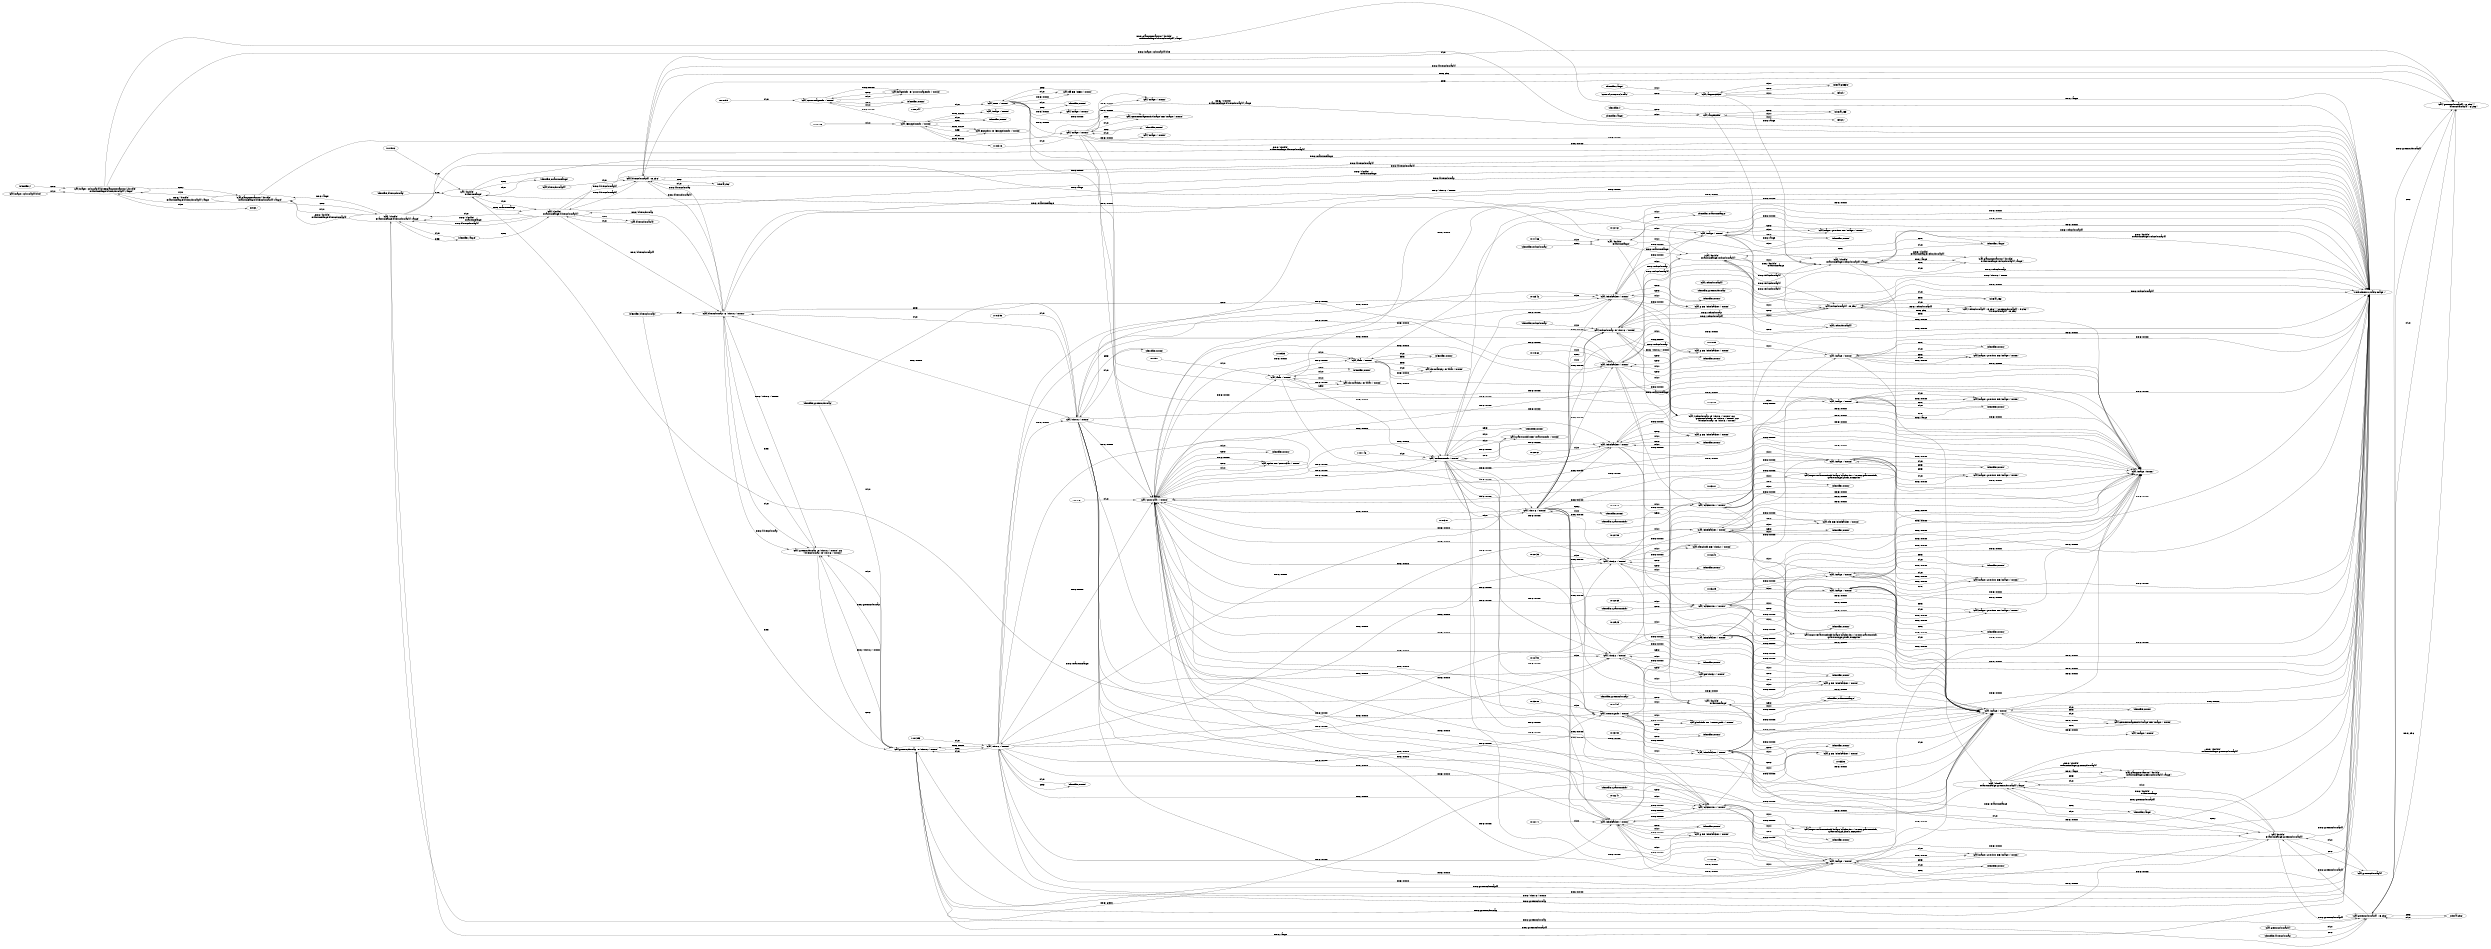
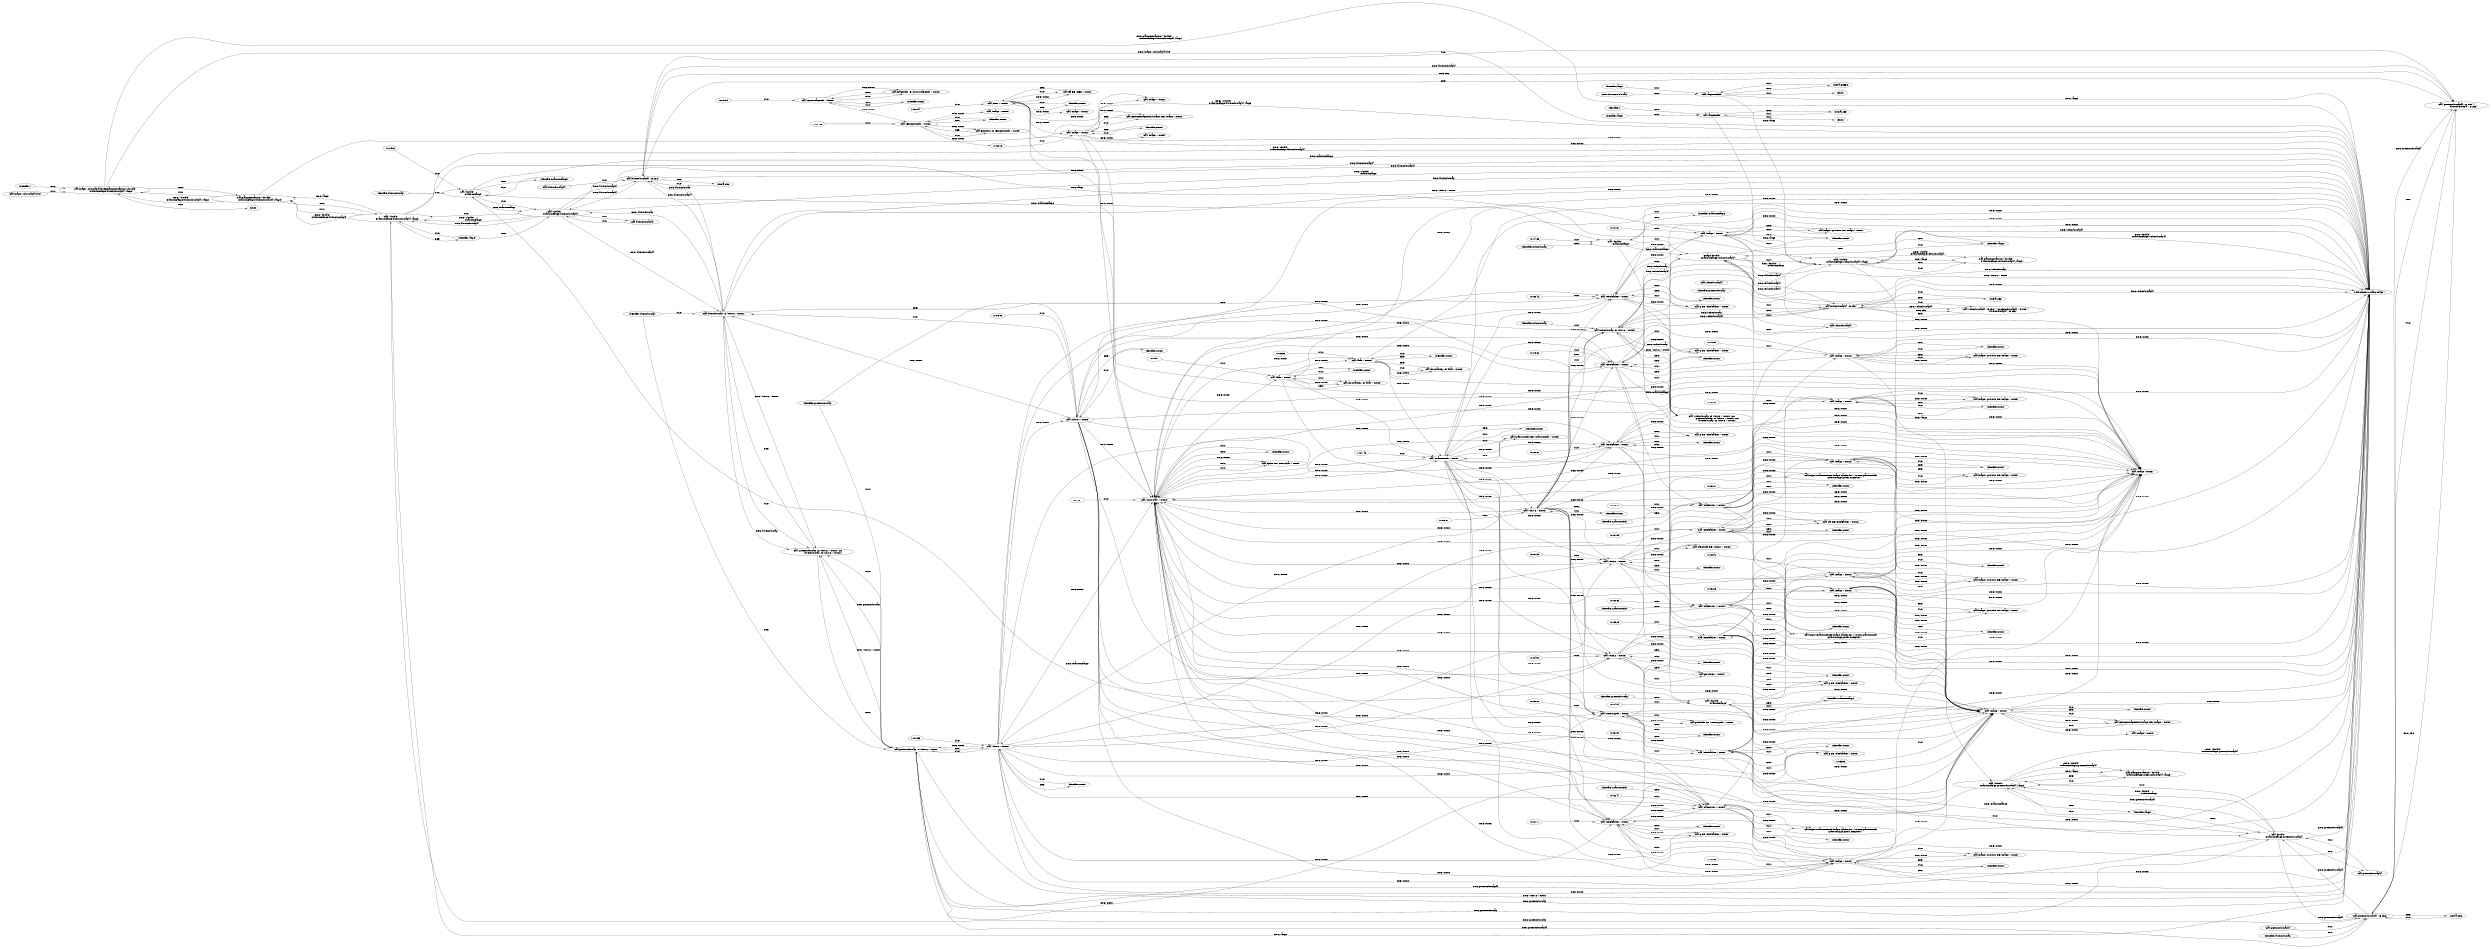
node "(Call,(double) QuantumRange*red_colormap[i])": label "(Call,(double) QuantumRange*red_colormap[i])" -> "(Image,(double) QuantumRange*red_colormap[i])"
